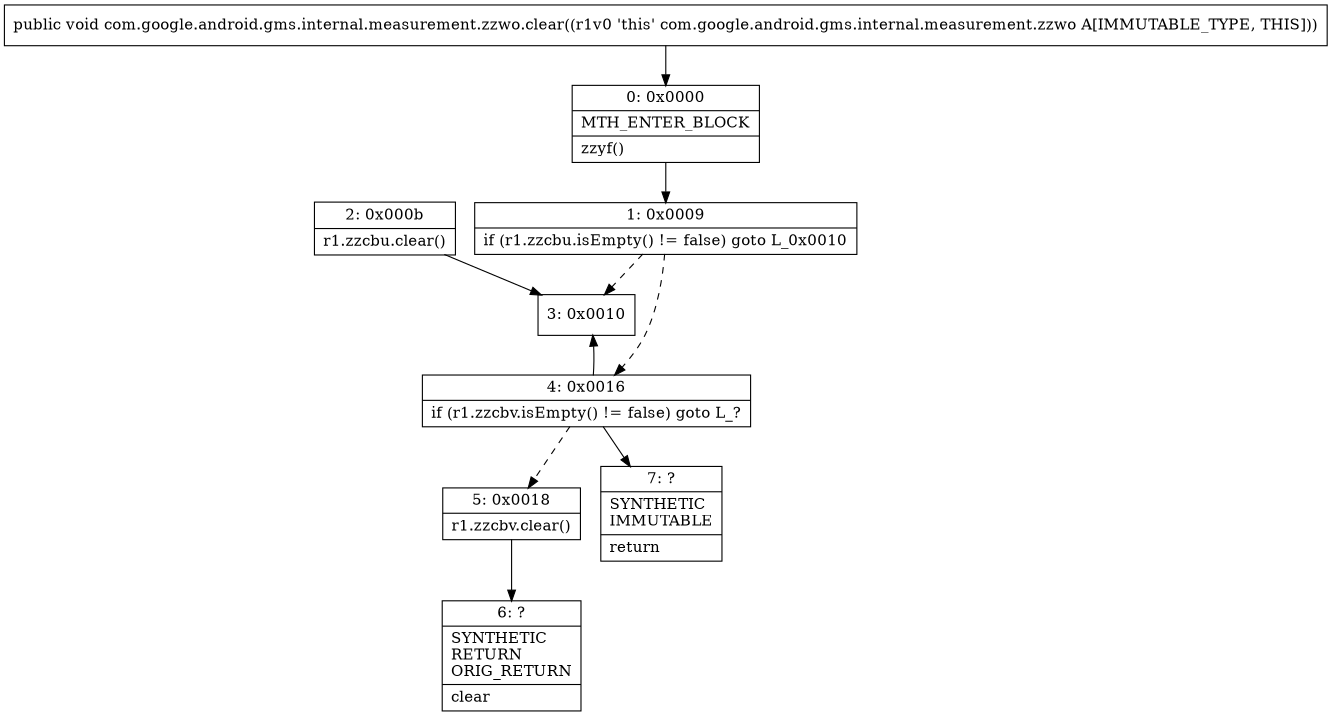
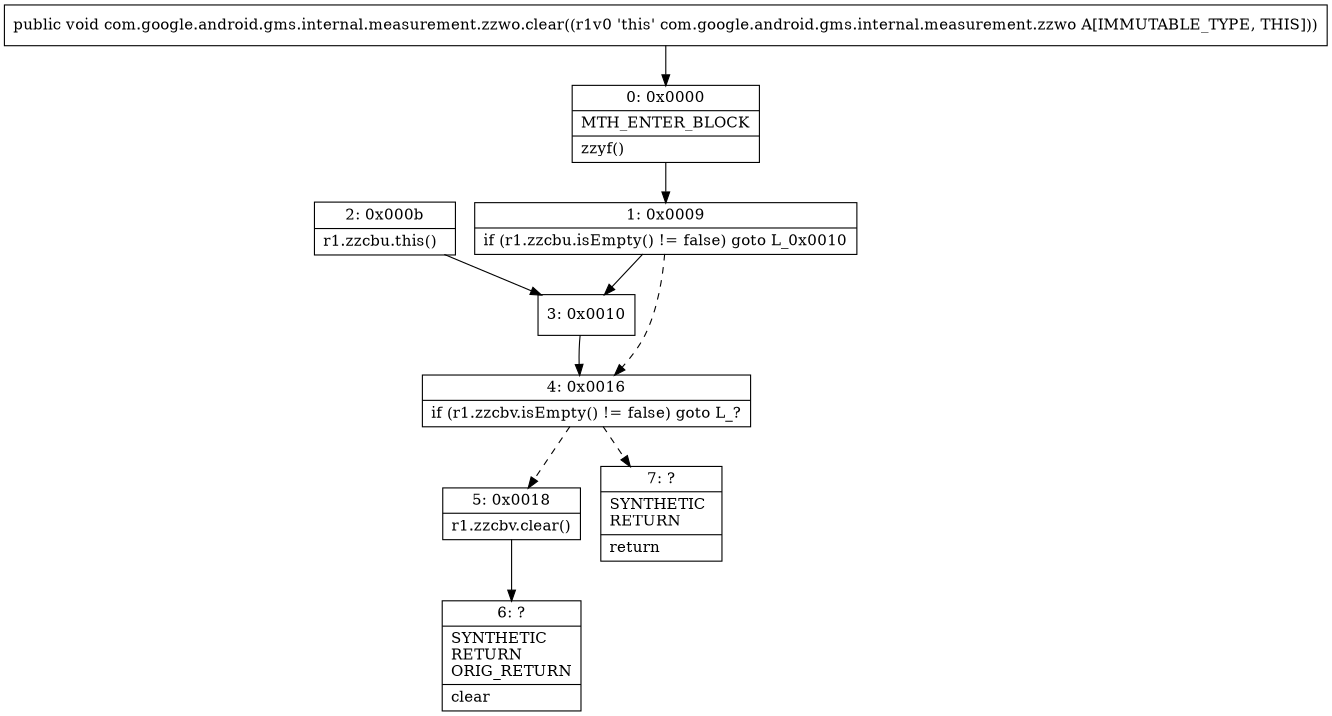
node "2: 0x000b": text "r1.zzcbu.clear()" -> "r1.zzcbu.this()"
edge "1: 0x0009" -> "3: 0x0010": style dashed -> solid
edge "4: 0x0016" -> "3: 0x0010": reversed
edge "4: 0x0016" -> "7: ?": style solid -> dashed
node "7: ?": text "IMMUTABLE" -> "RETURN"
